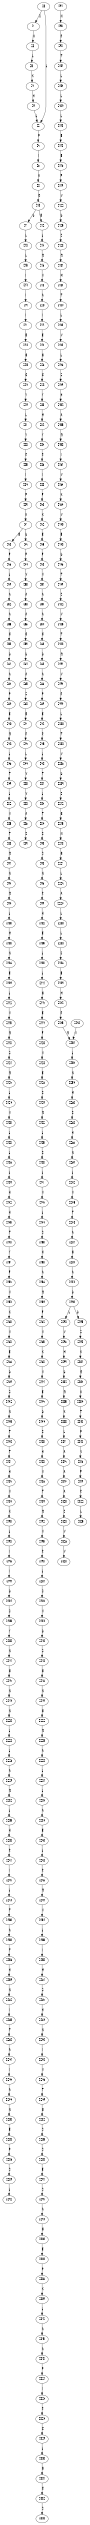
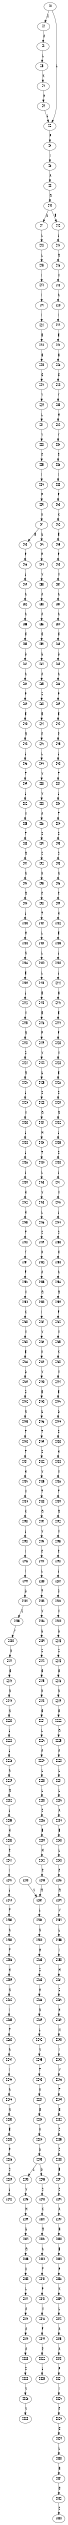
edge "S89" -> "S92": added, label "S"
